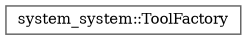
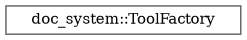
node "system_system::ToolFactory": label "system_system::ToolFactory" -> "doc_system::ToolFactory"
